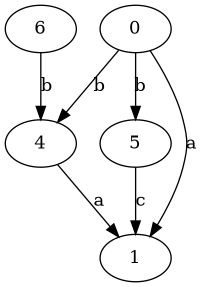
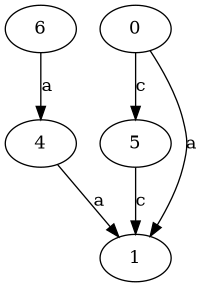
edge "0" -> "4": removed, label "b"
edge "6" -> "4": label "b" -> "a"
edge "0" -> "5": label "b" -> "c"
